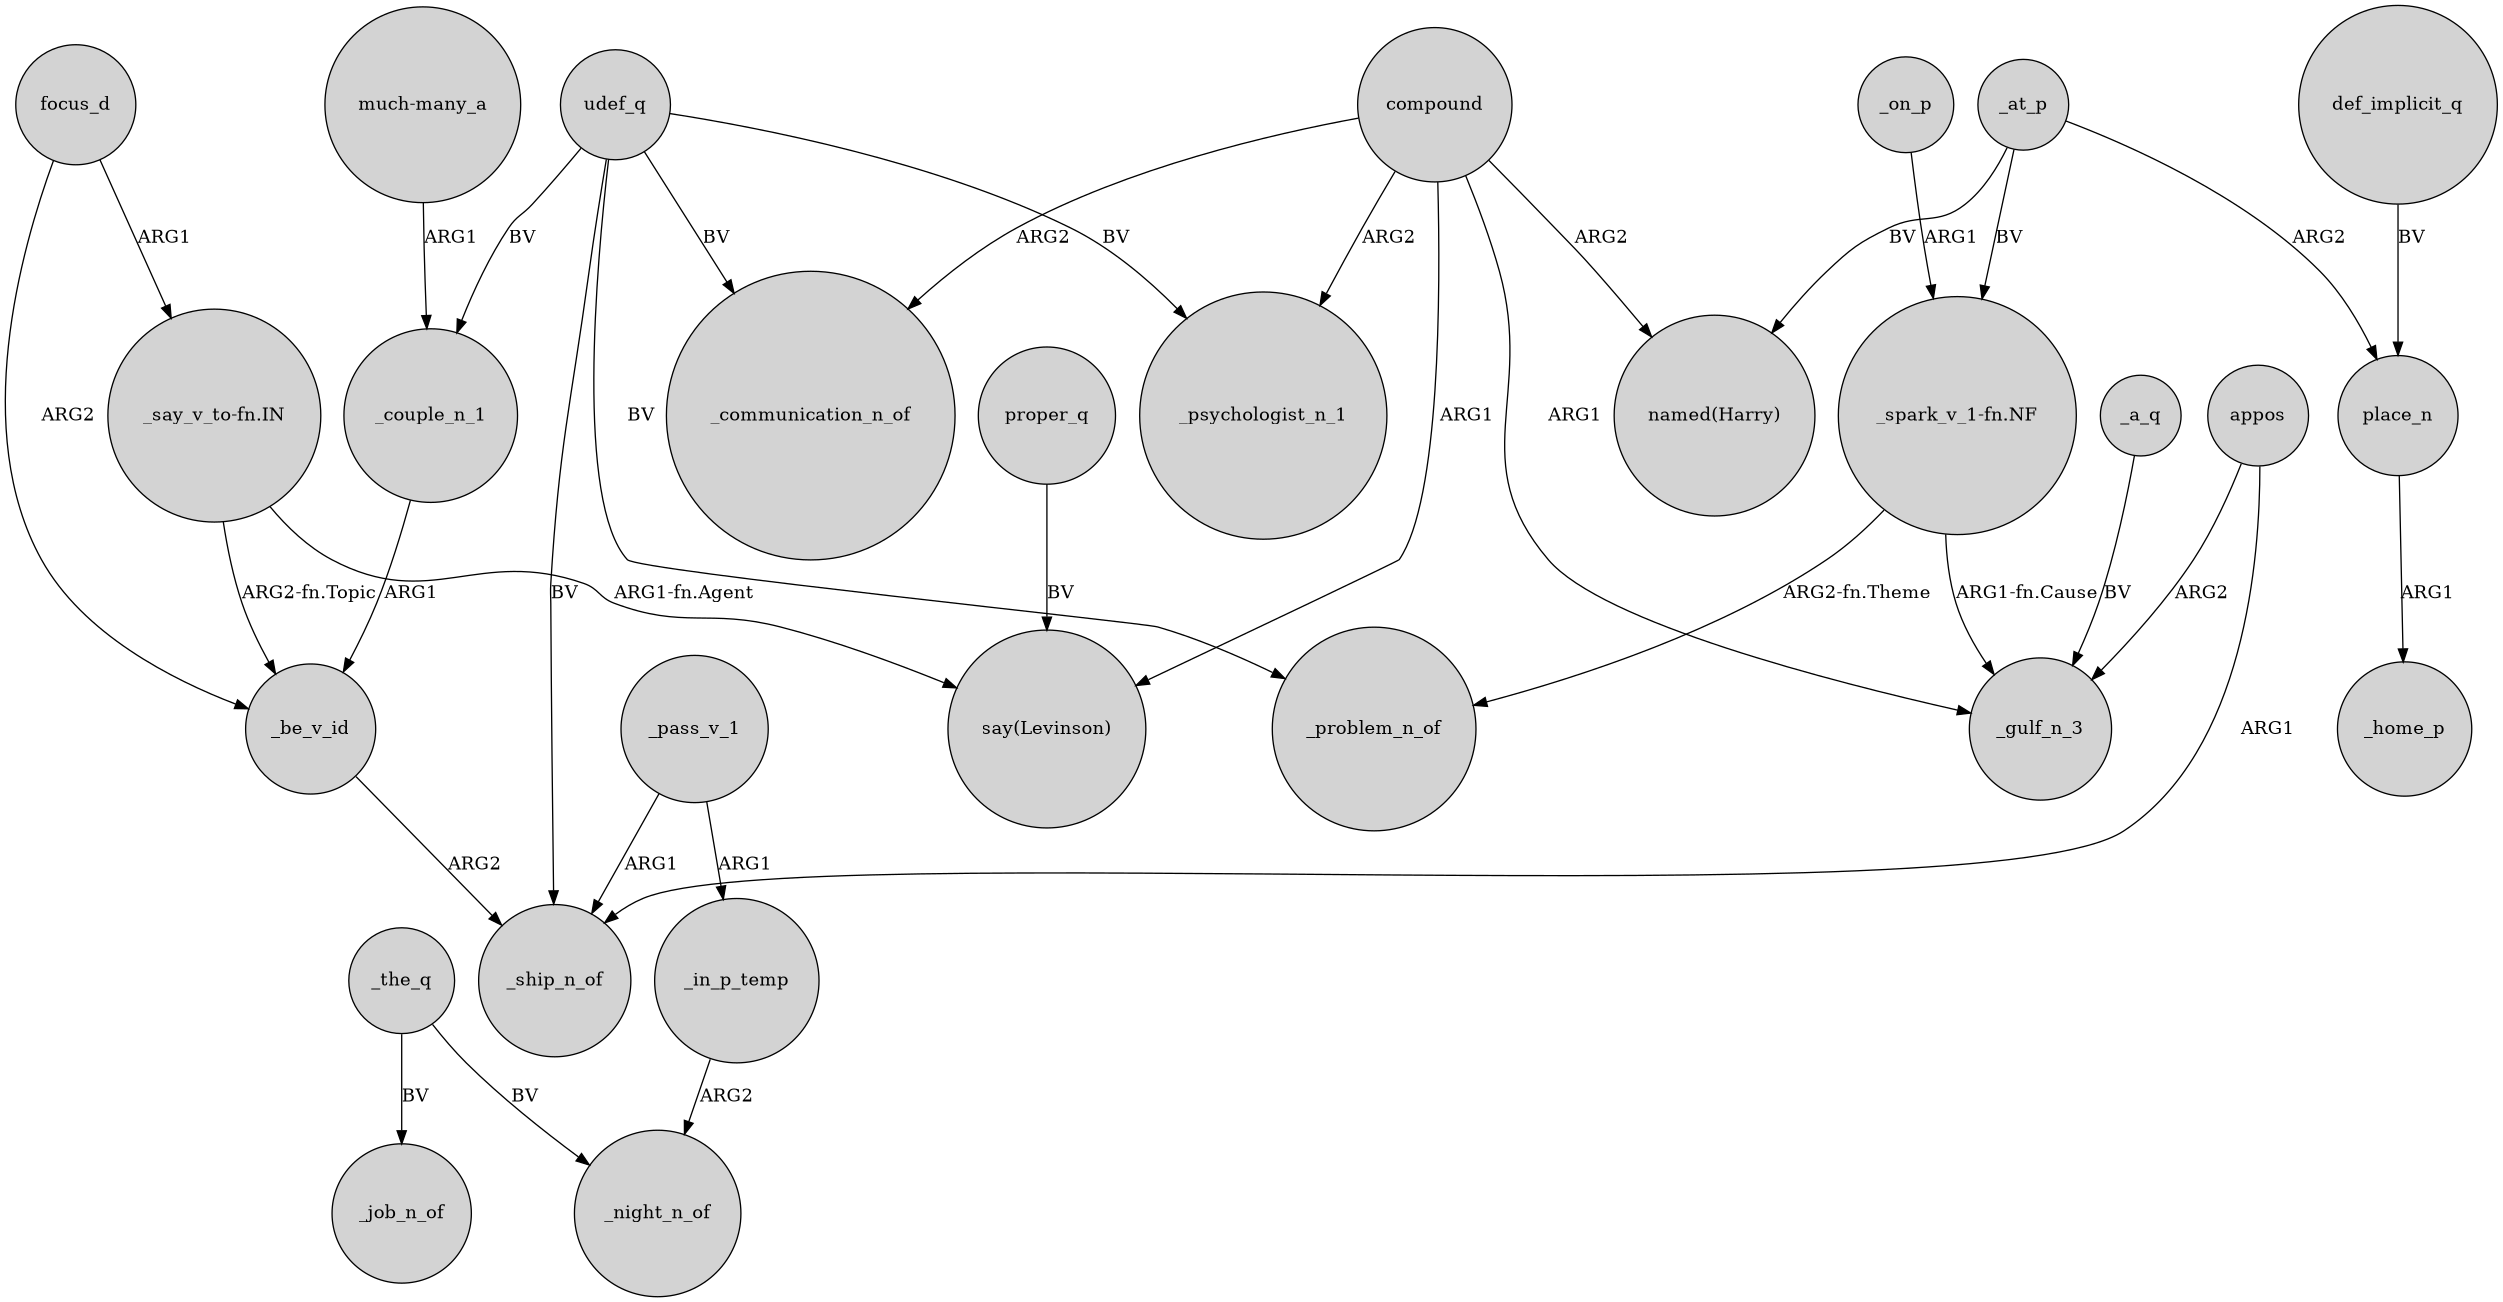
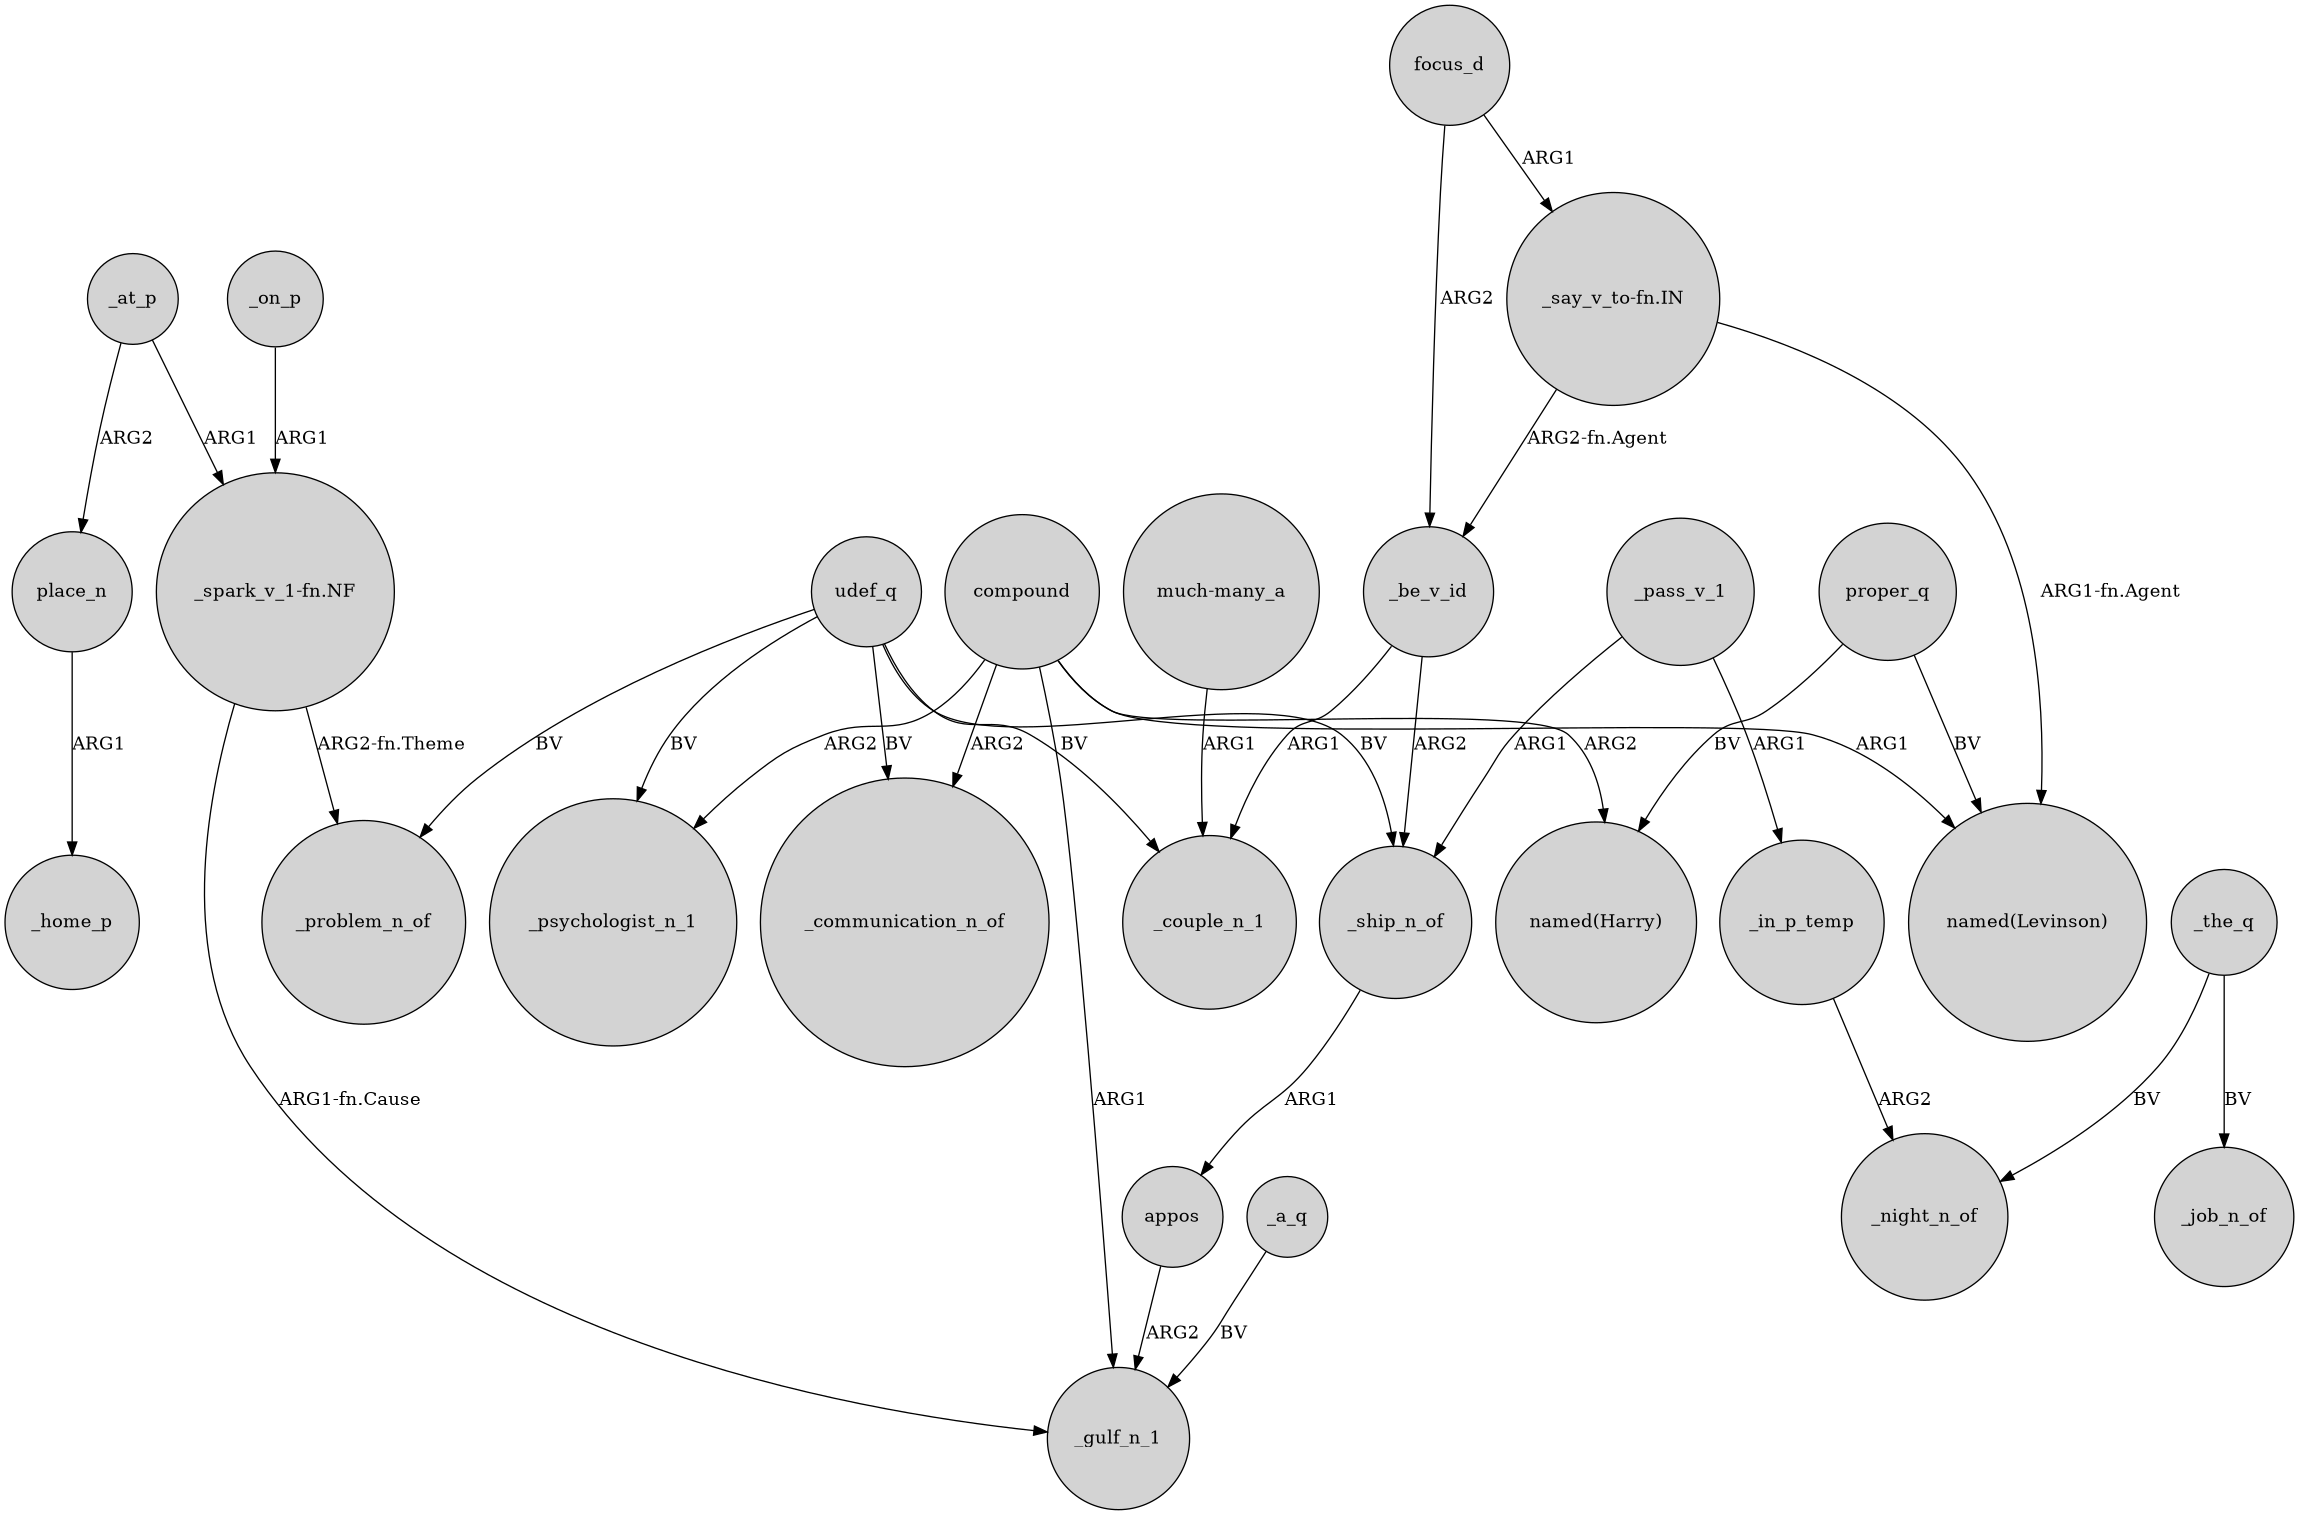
node "def_implicit_q": removed
edge "_at_p" -> "named(Harry)": now "proper_q" -> "named(Harry)"
edge "_at_p" -> "_spark_v_1-fn.NF": label "BV" -> "ARG1"
edge "_couple_n_1" -> "_be_v_id": reversed
edge "_say_v_to-fn.IN" -> "_be_v_id": label "ARG2-fn.Topic" -> "ARG2-fn.Agent"
node "say(Levinson)": label "say(Levinson)" -> "named(Levinson)"
node "_gulf_n_3": label "_gulf_n_3" -> "_gulf_n_1"
edge "appos" -> "_ship_n_of": reversed
